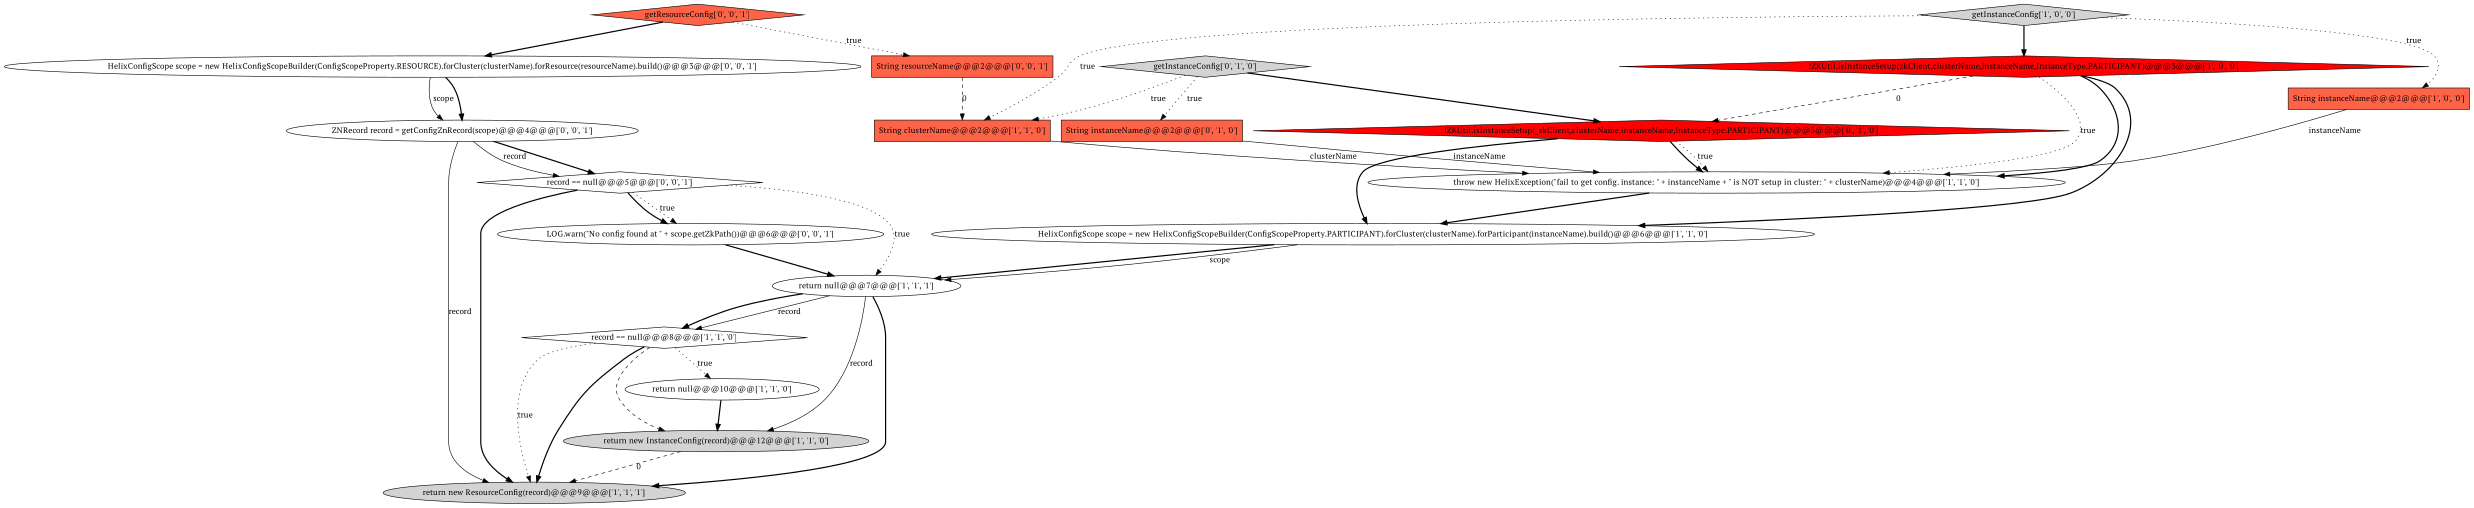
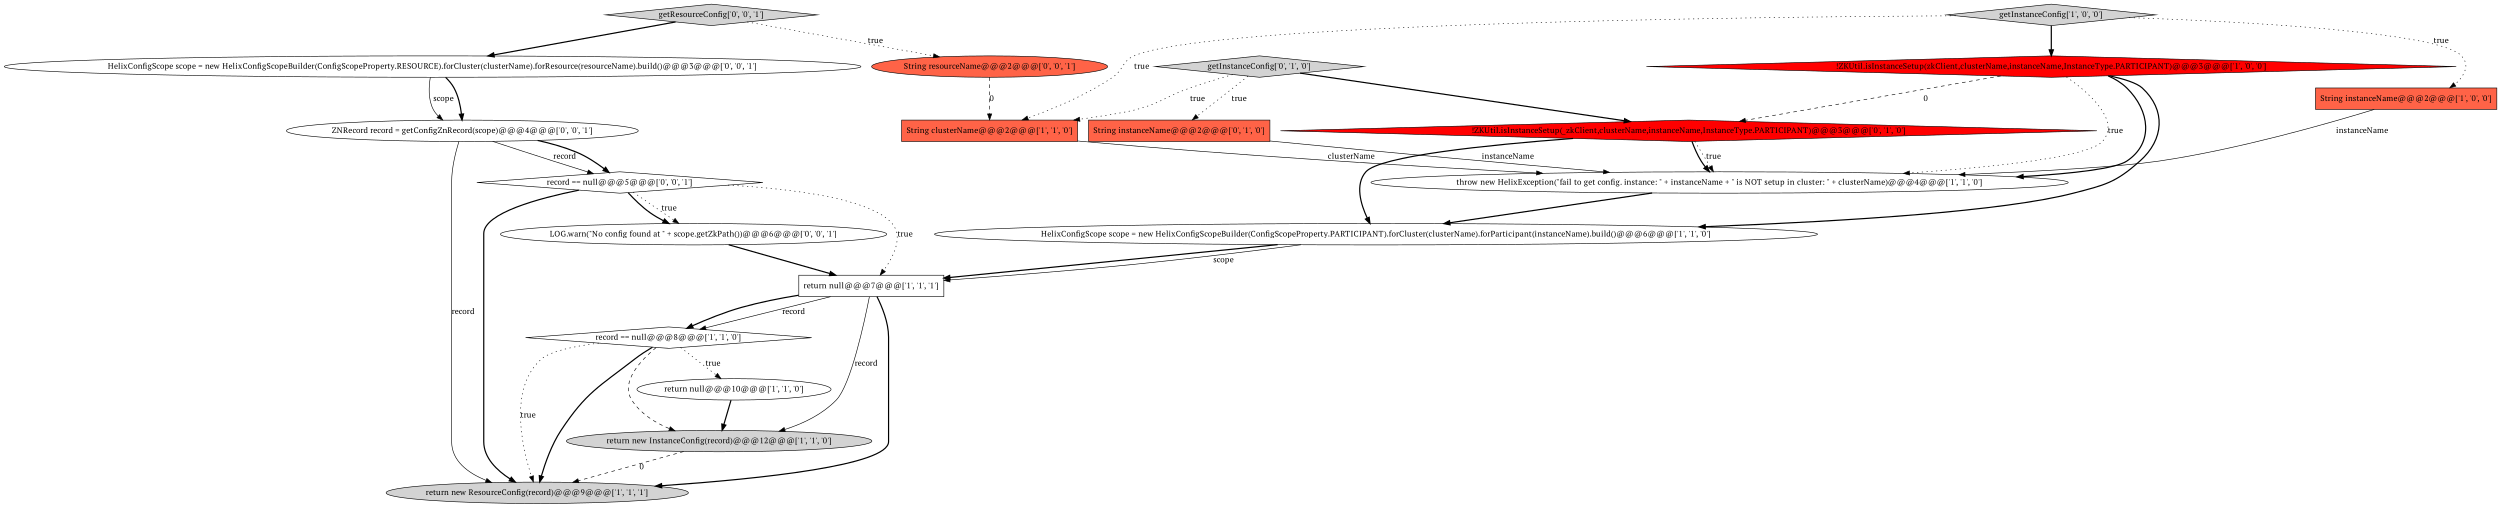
node "getResourceConfig['0', '0', '1']": fillcolor tomato -> lightgray
node "String resourceName@@@2@@@['0', '0', '1']": shape box -> ellipse
node "return null@@@7@@@['1', '1', '1']": shape ellipse -> box
